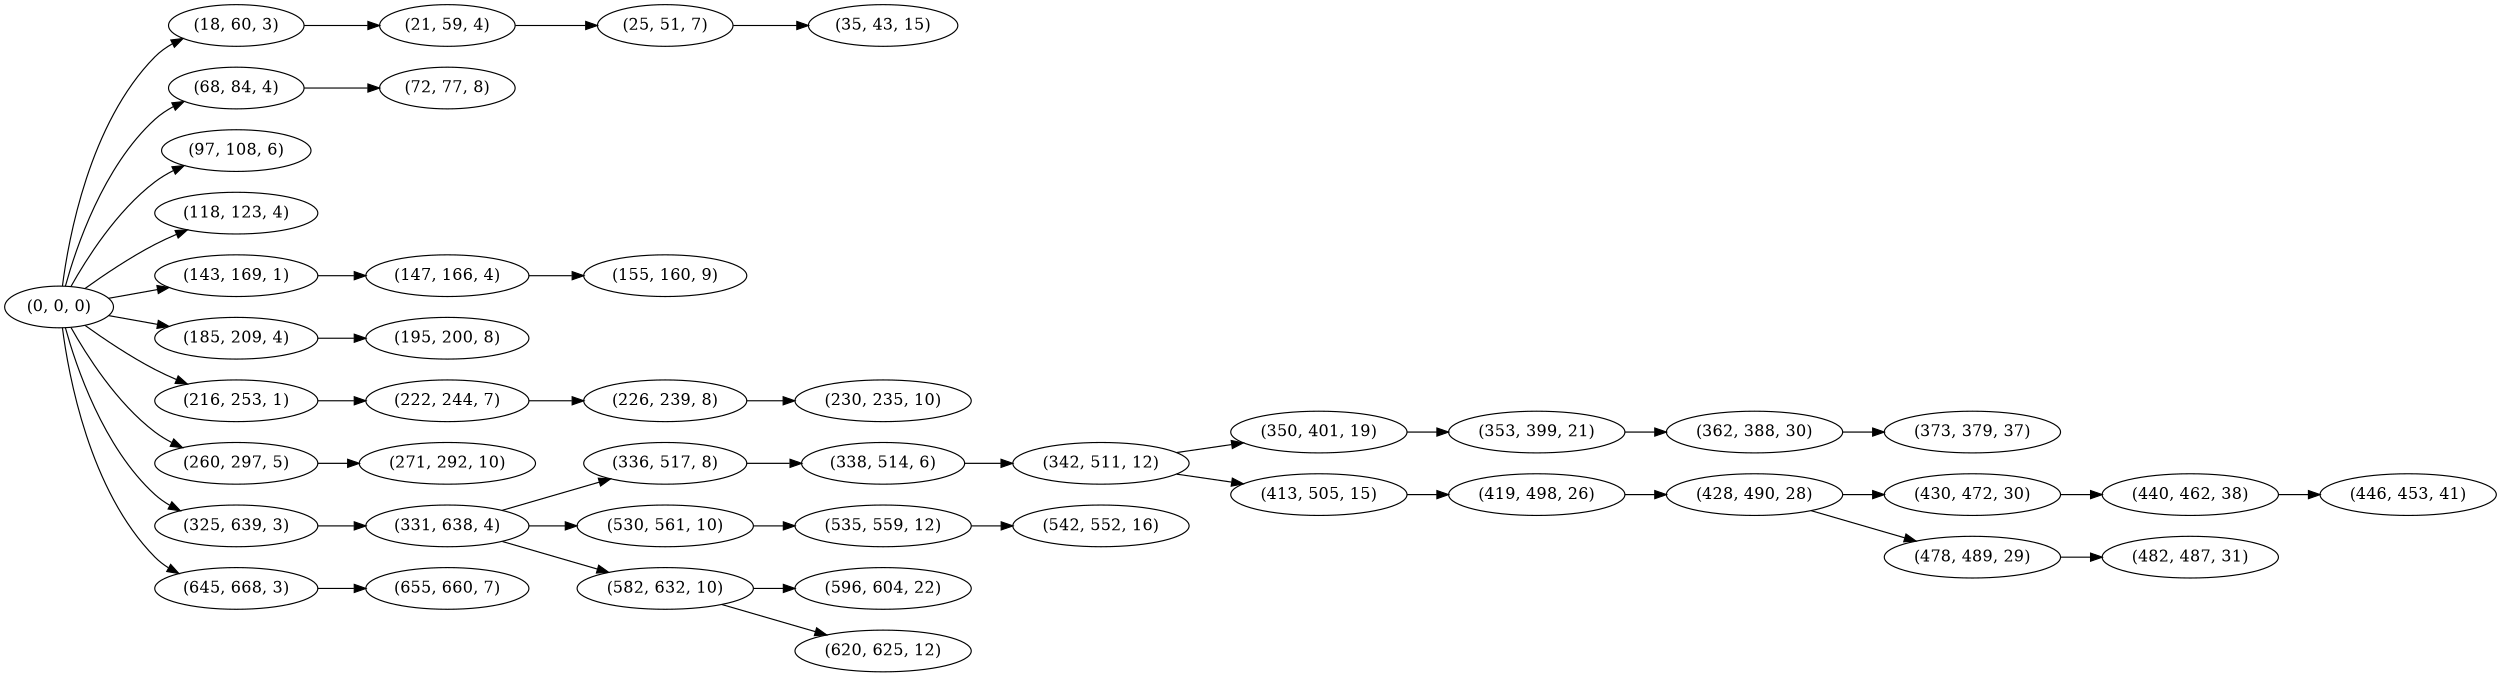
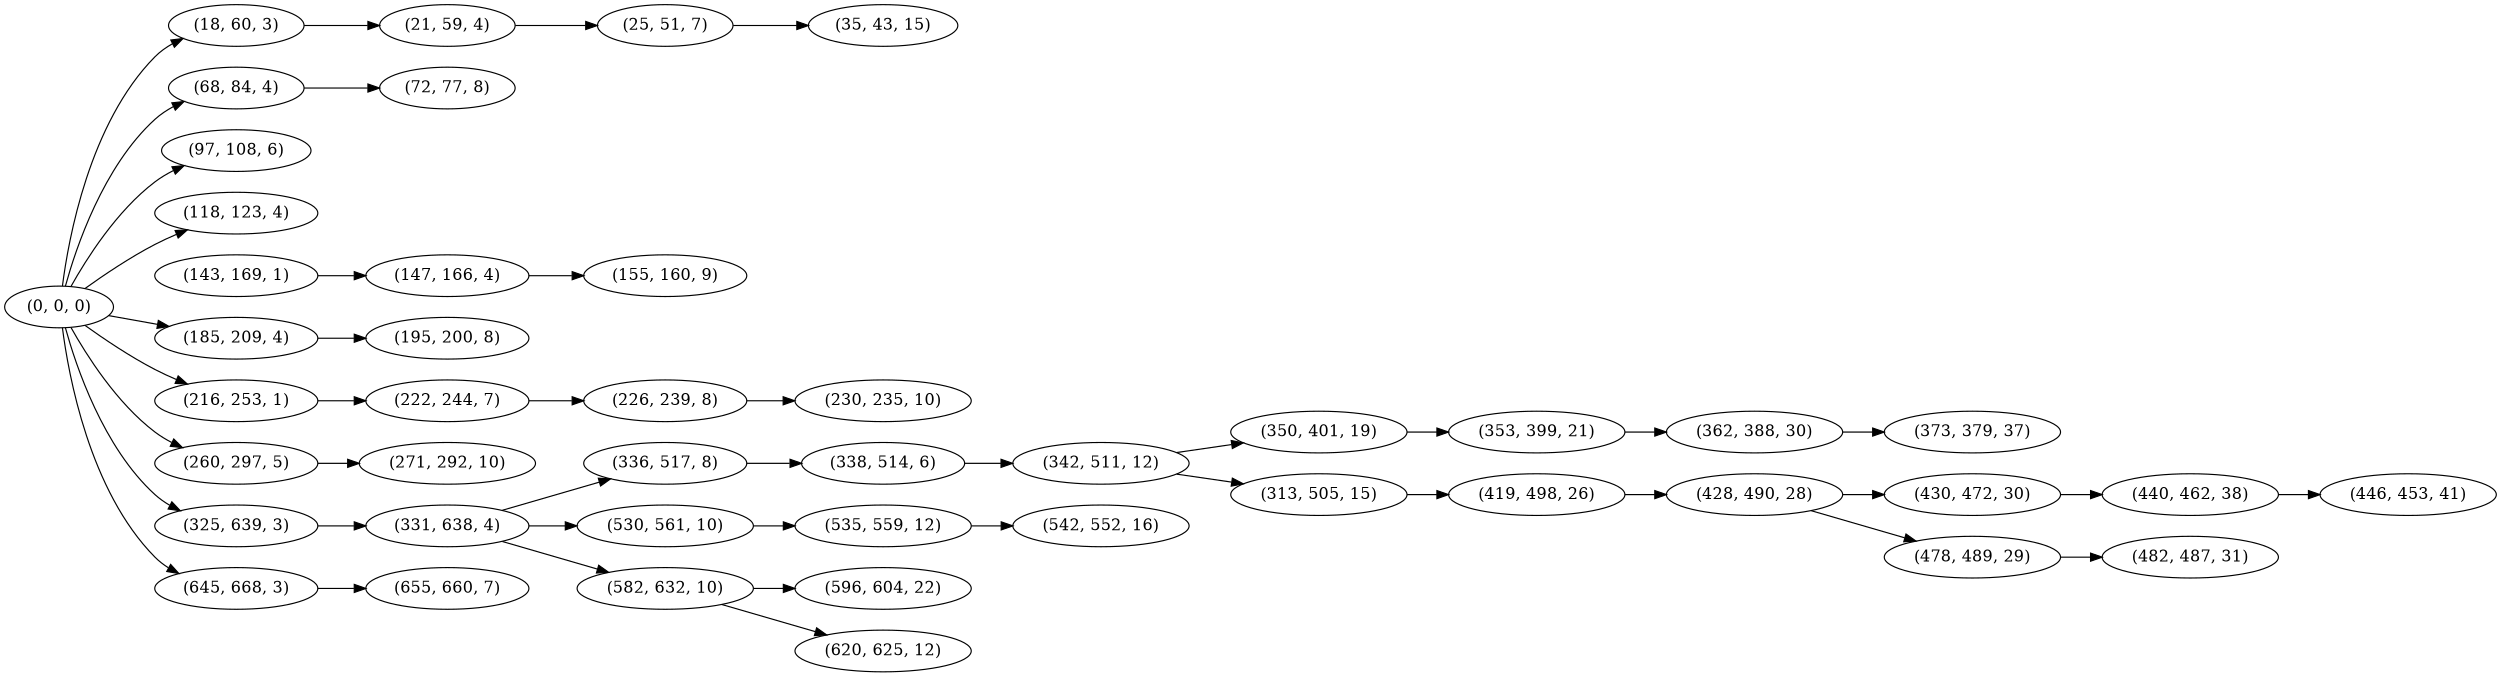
edge "(0, 0, 0)" -> "(143, 169, 1)": removed
node "(413, 505, 15)": label "(413, 505, 15)" -> "(313, 505, 15)"
